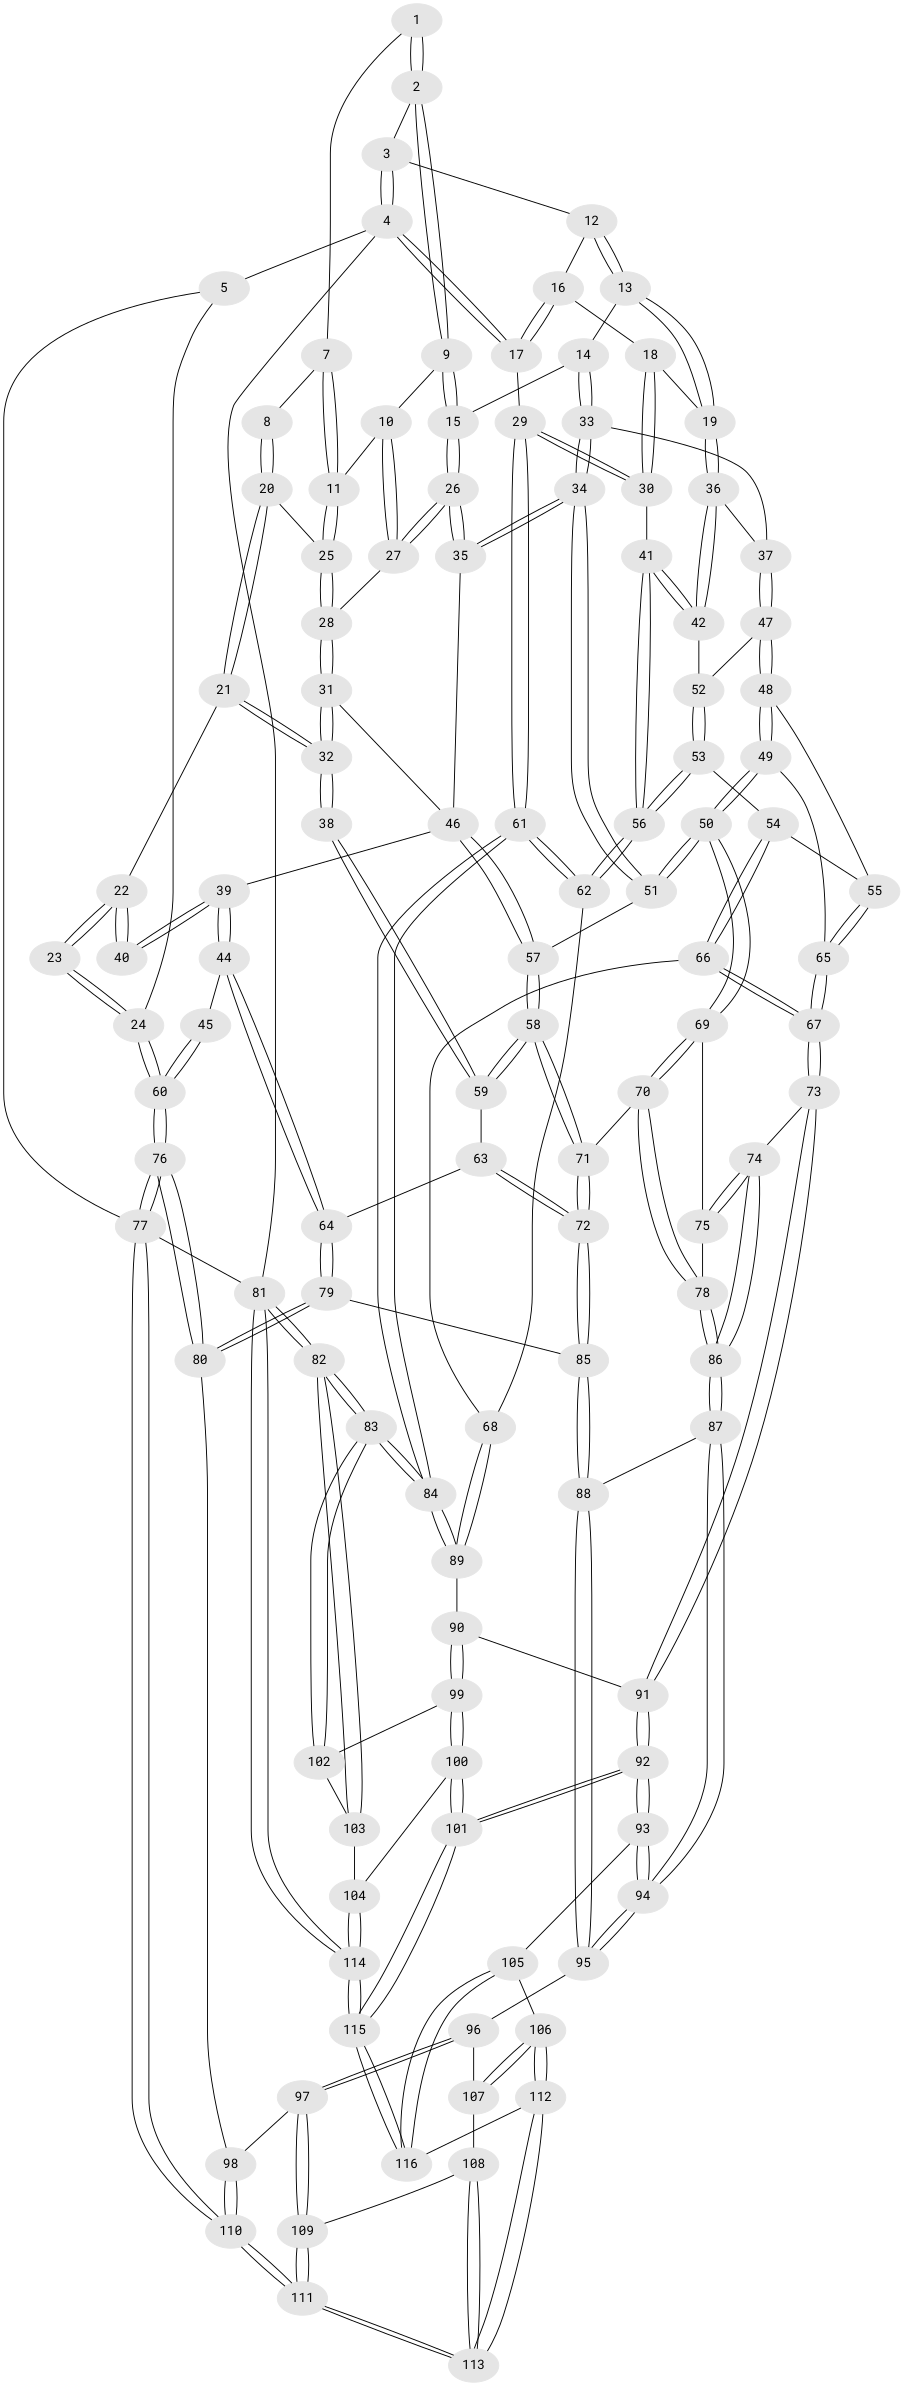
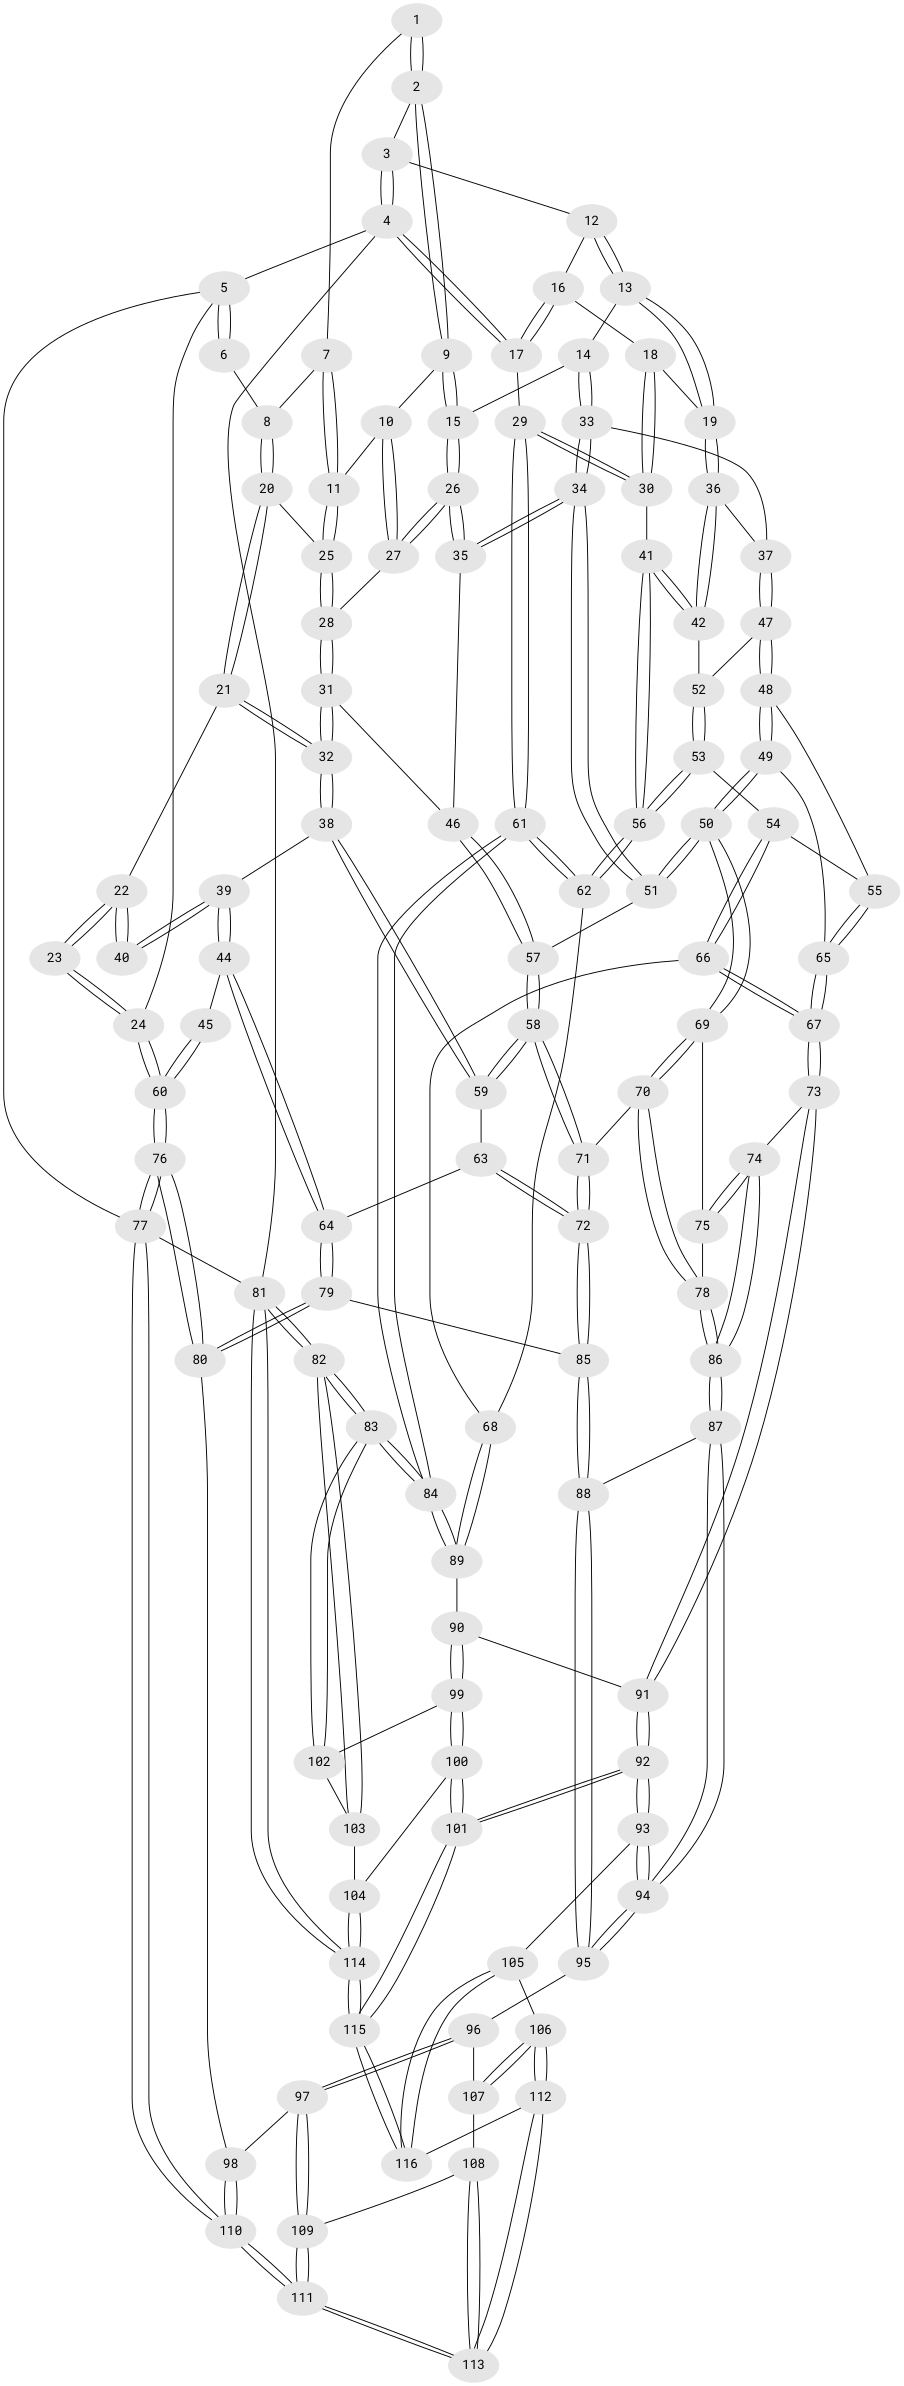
node "6": added
edge "46" -- "39": now "38" -- "39"
